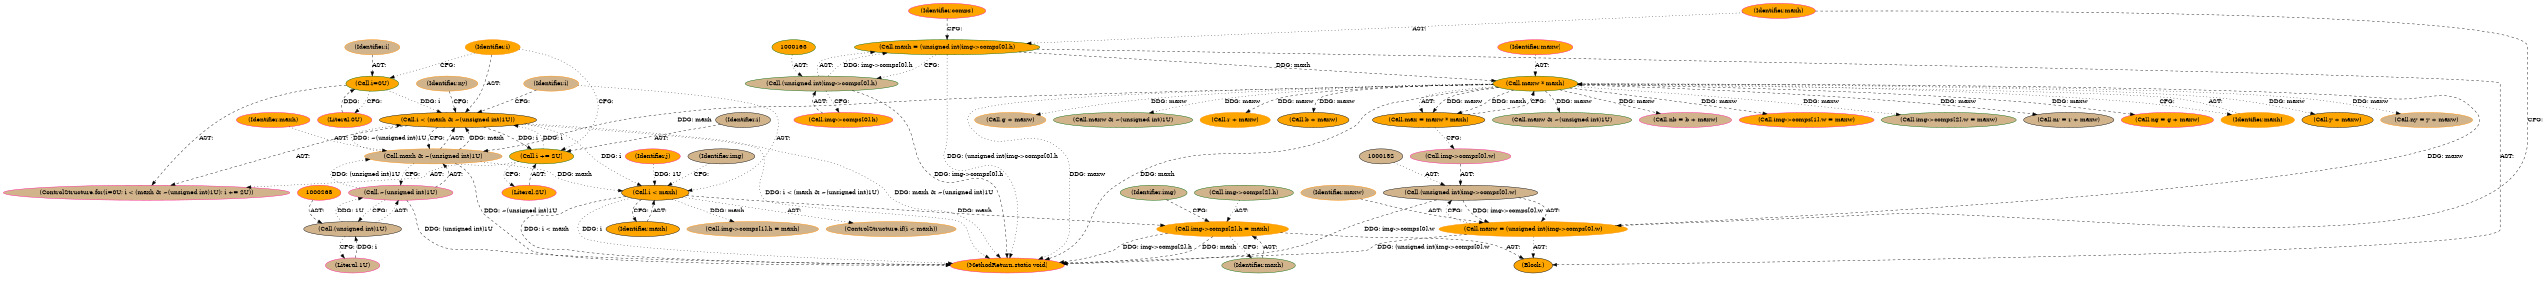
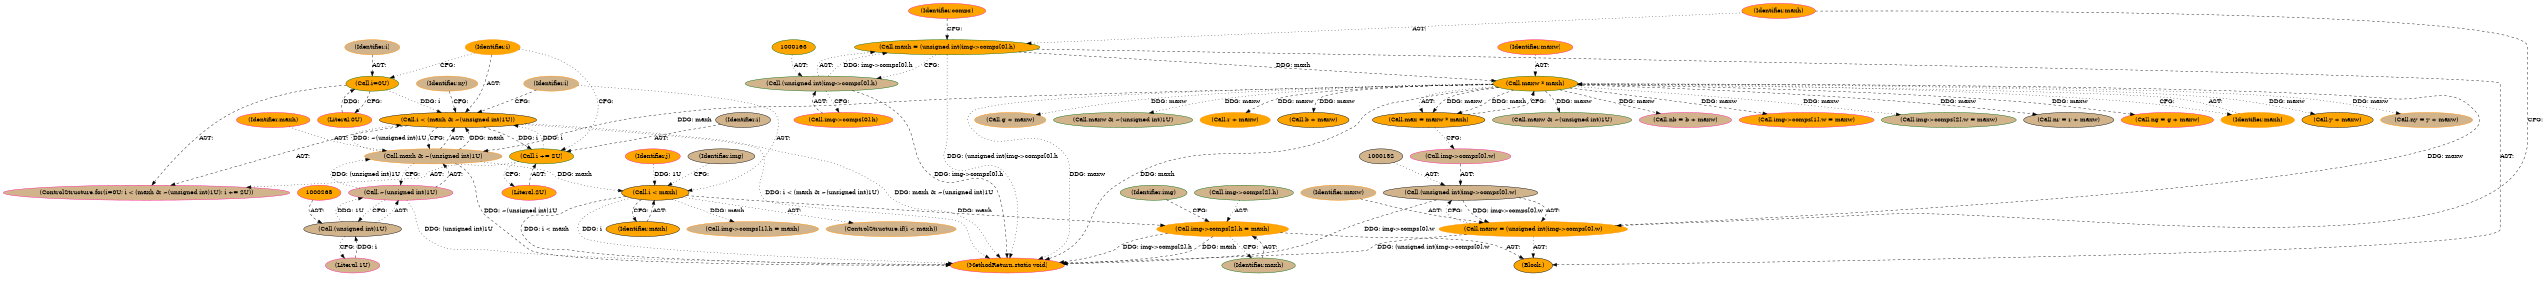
edge "(Call,i=0U)" -> "(Literal,0U)": style dotted -> dashed
edge "(Call,i < (maxh & ~(unsigned int)1U))" -> "(Call,i < maxh)": removed, label "DDG: i"
edge "(Call,~(unsigned int)1U)" -> "(MethodReturn,static void)": style dashed -> dotted
